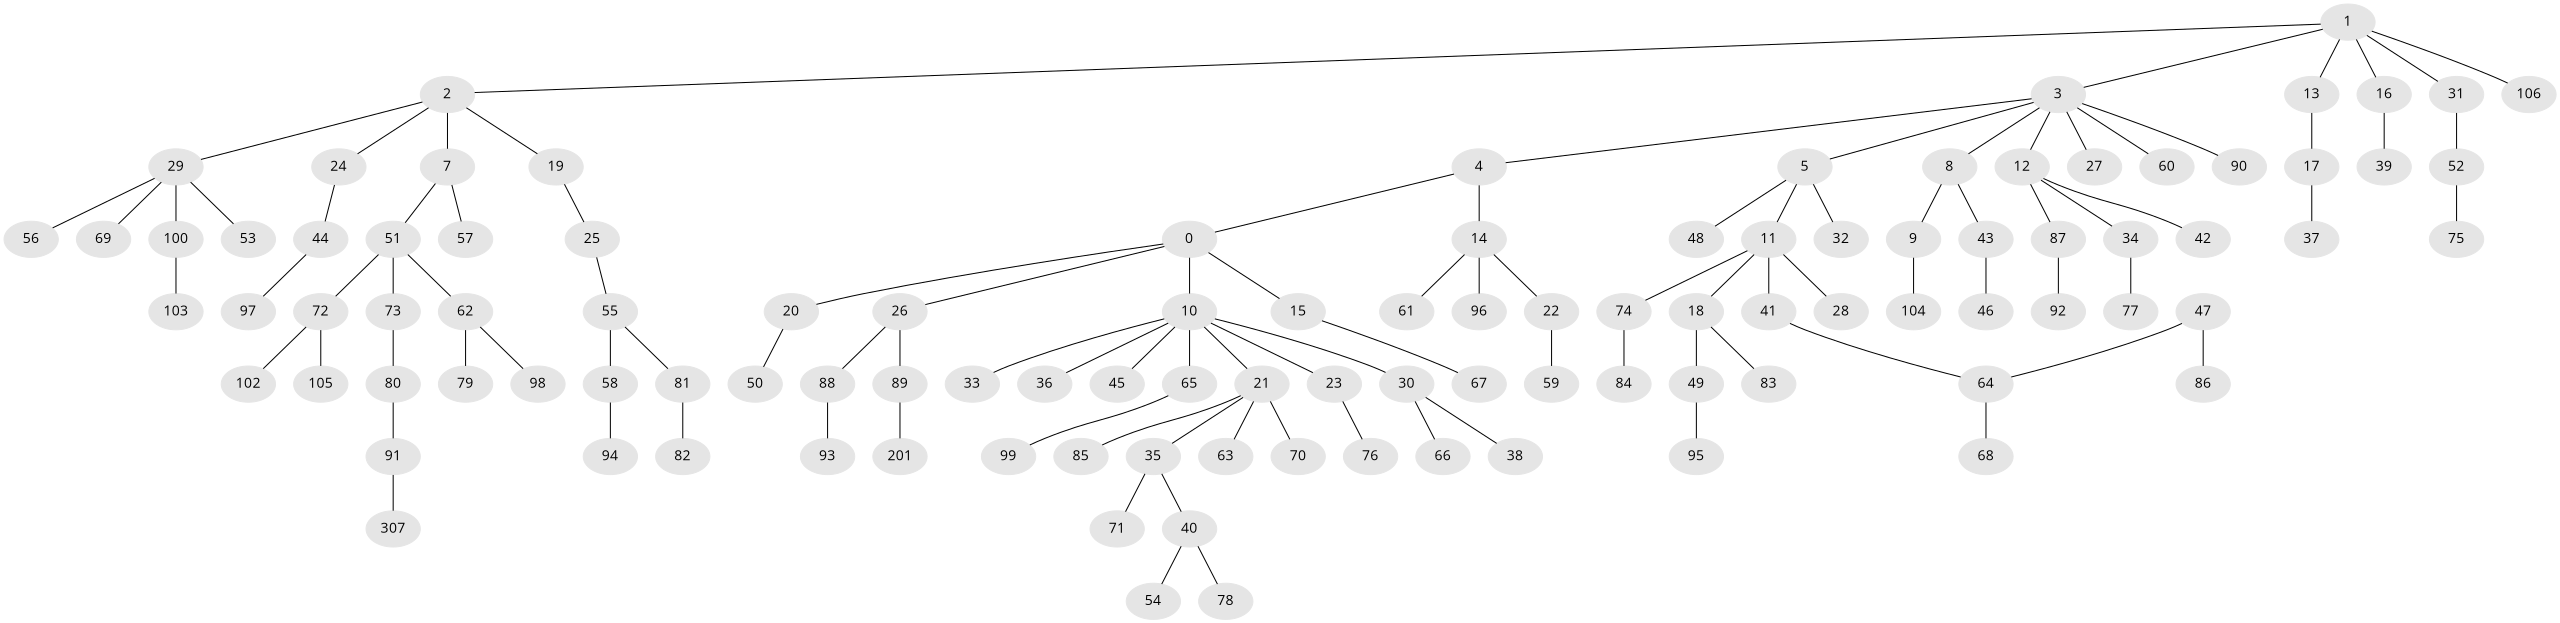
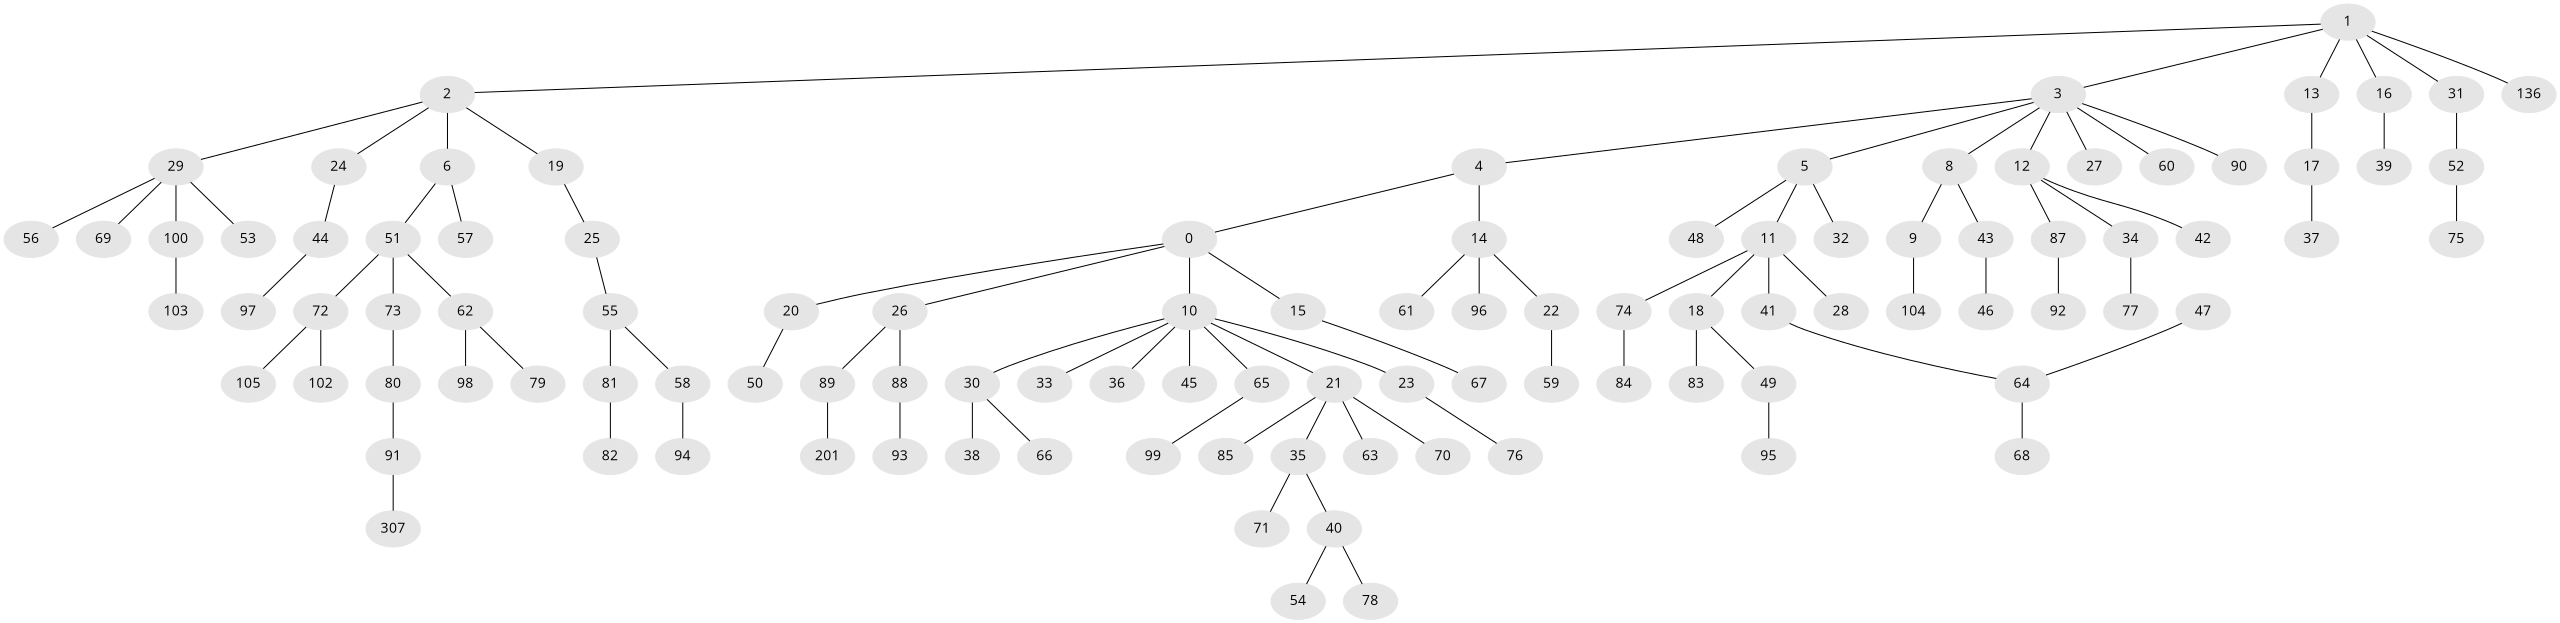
node "106": label "106" -> "136"
node "7": label "7" -> "6"
node "86": removed
